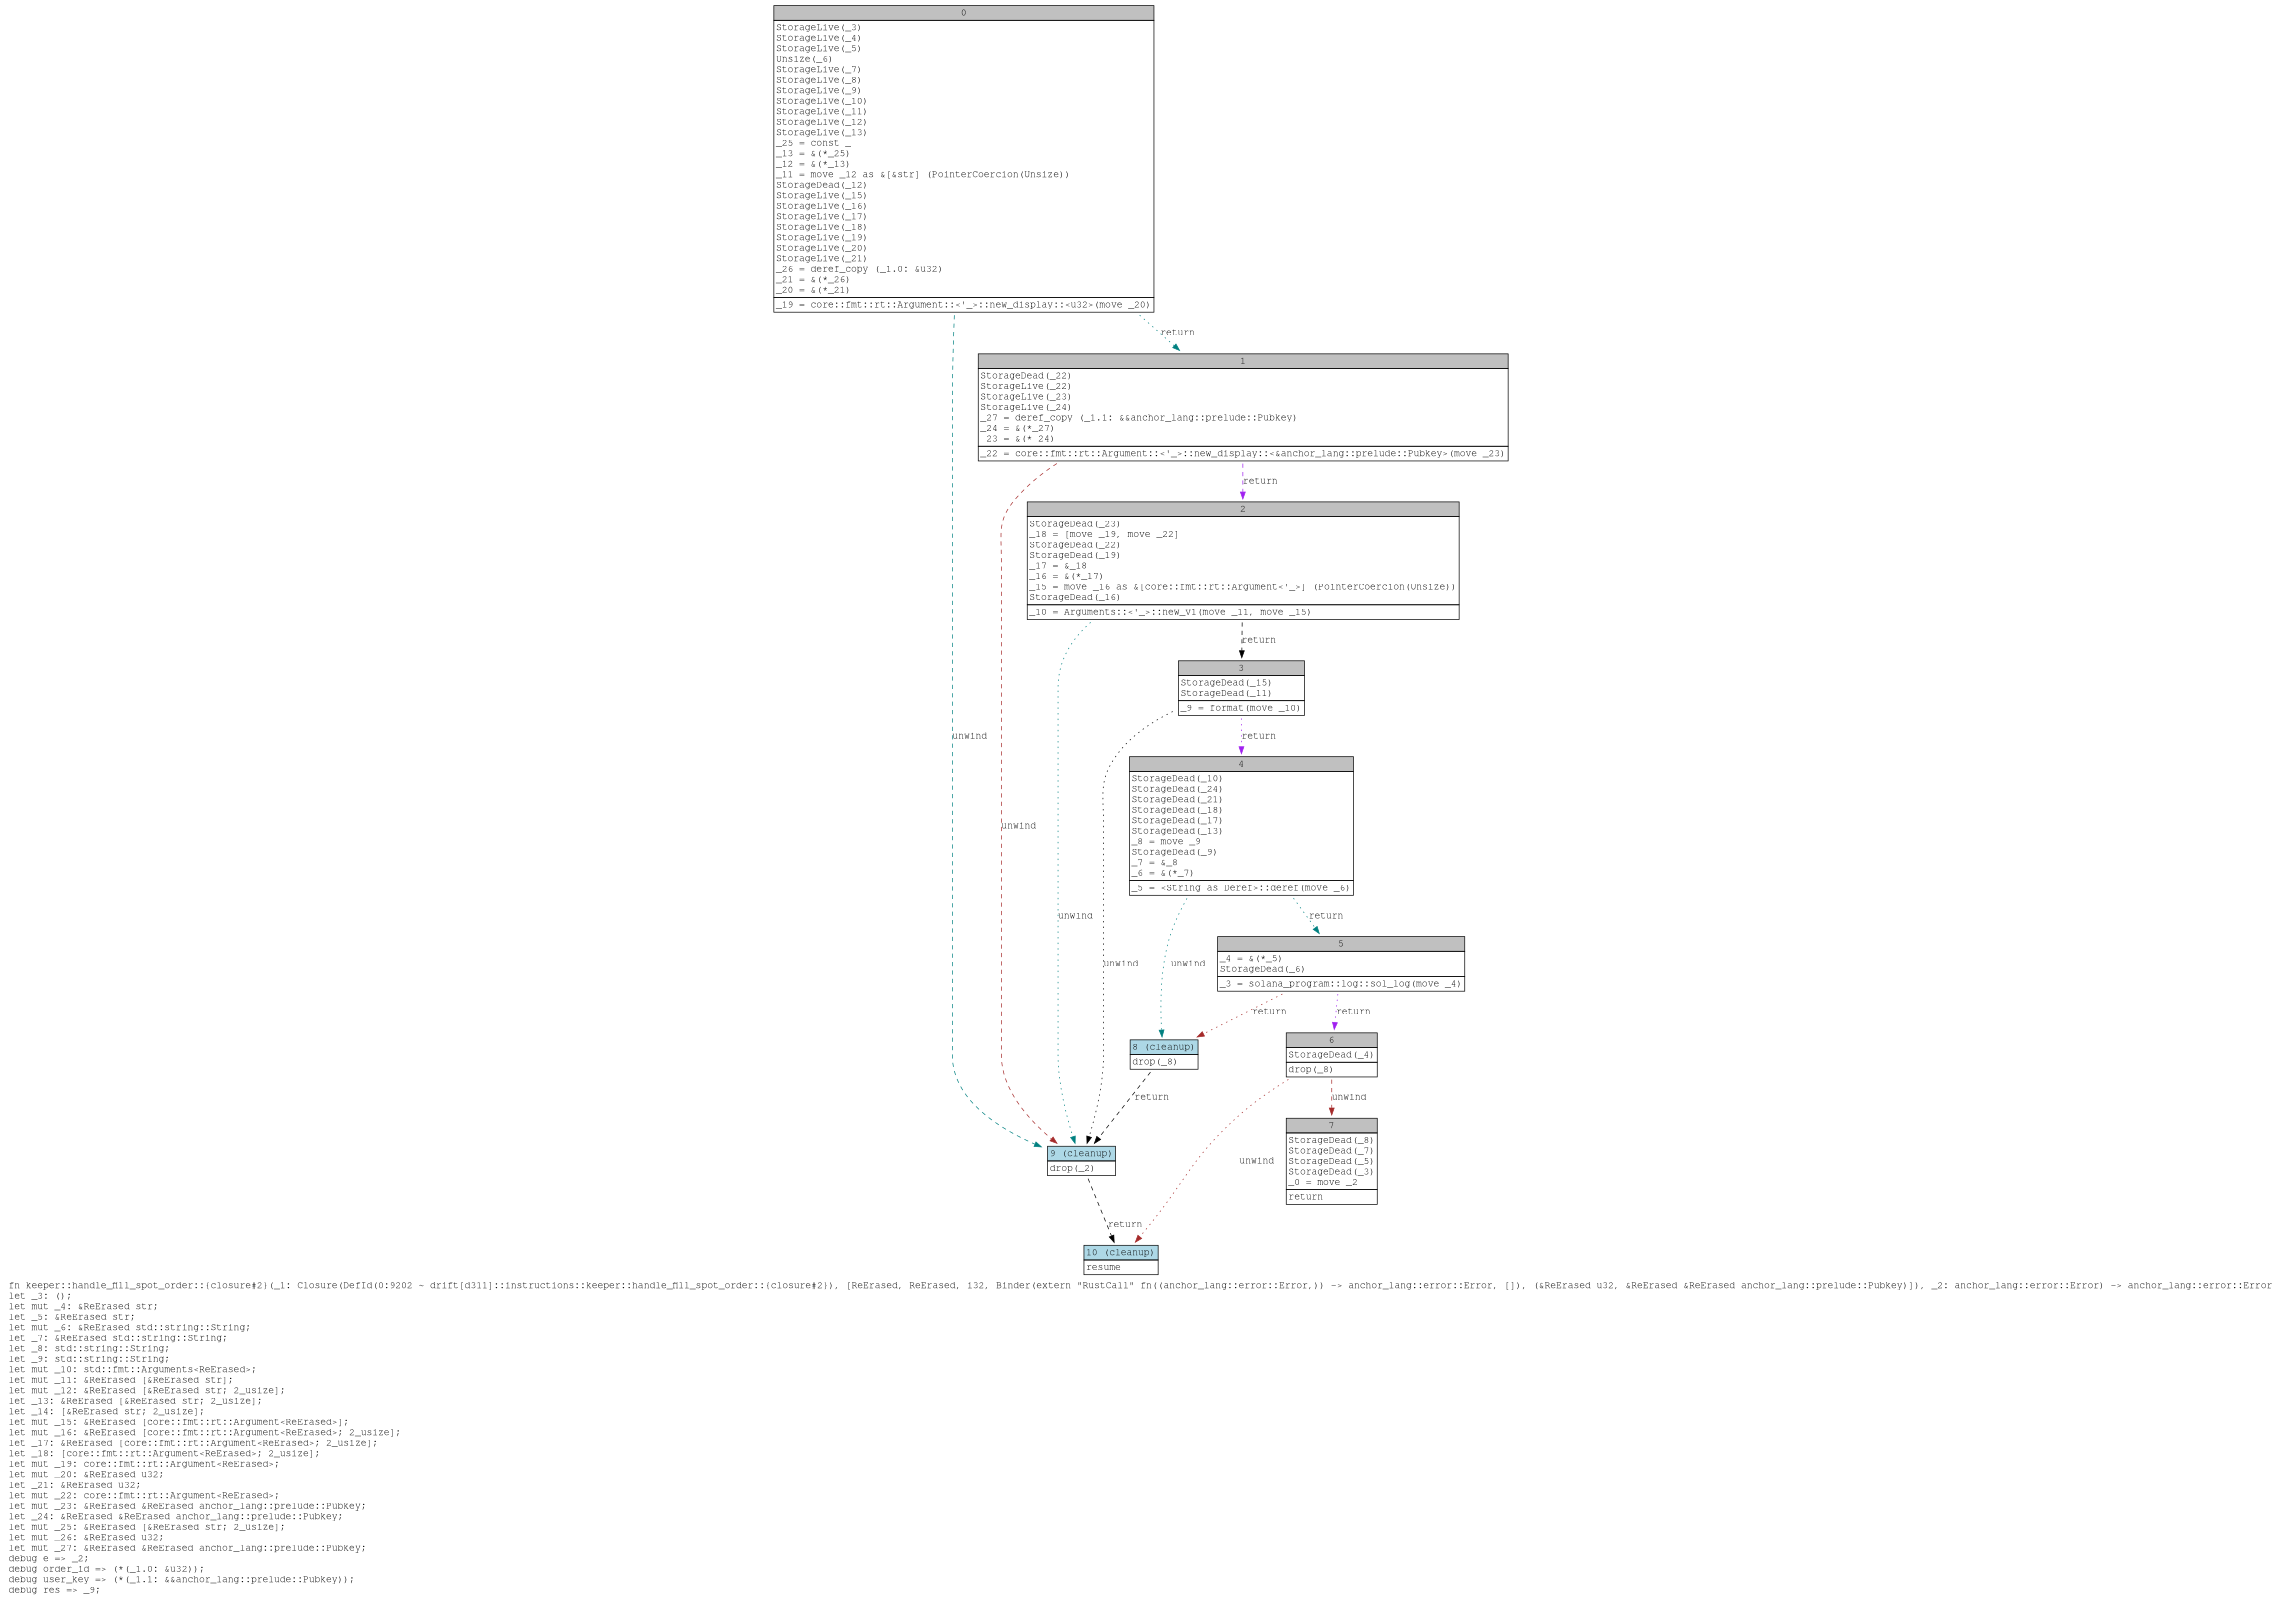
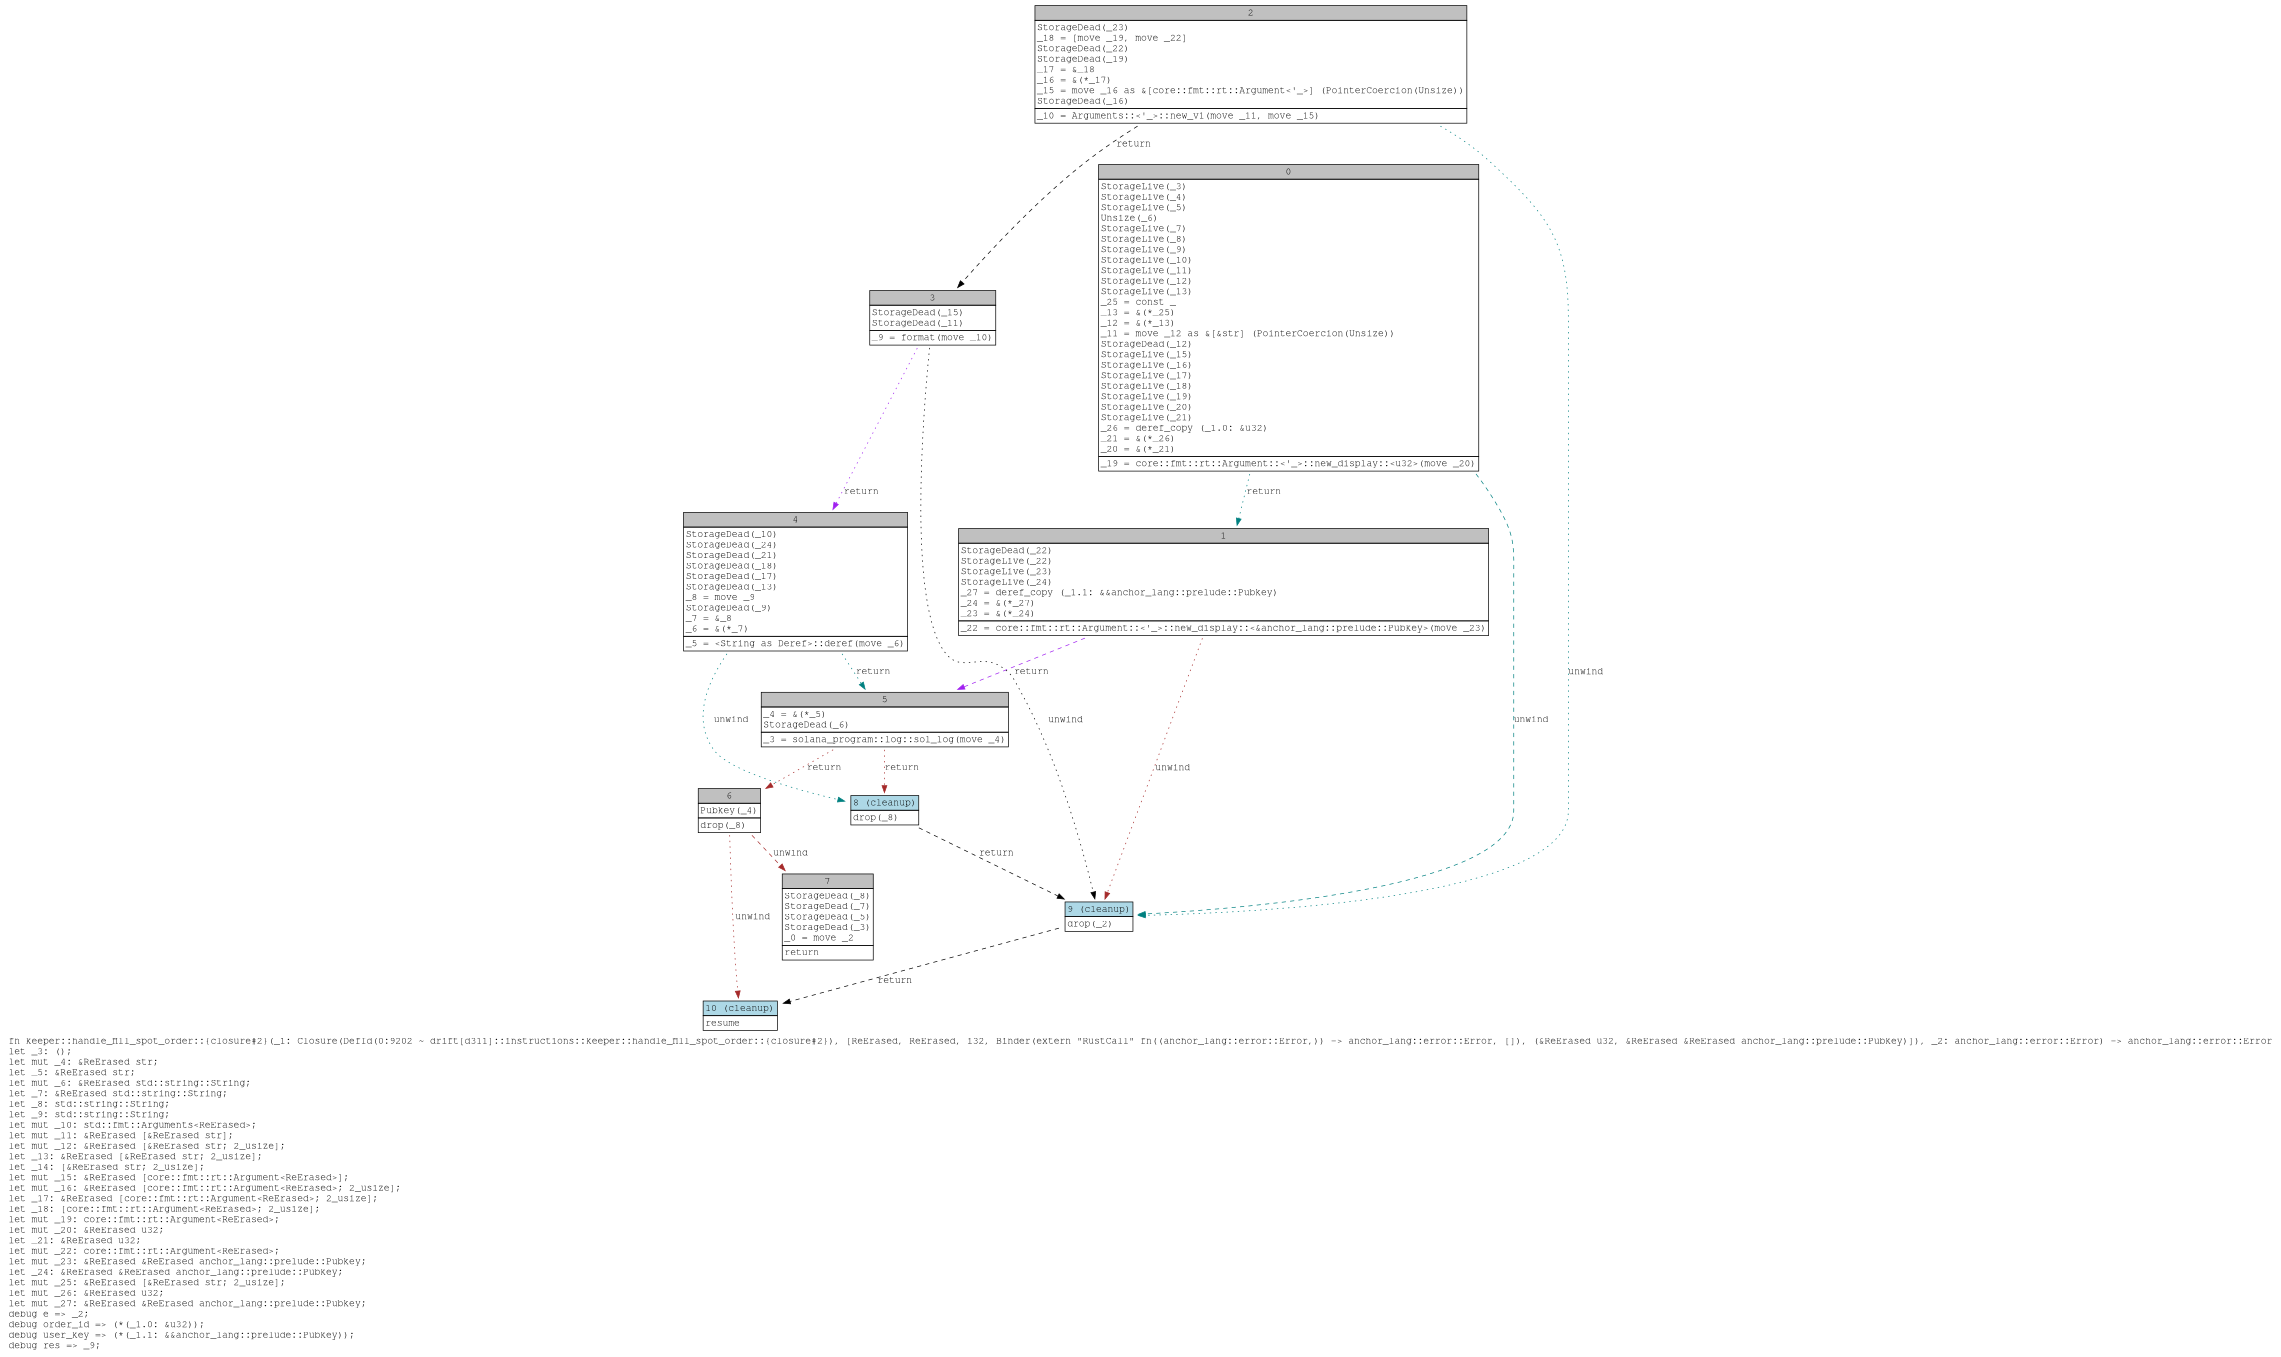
edge "1" -> "2": now "1" -> "5"
edge "1" -> "9 (cleanup)": style dashed -> dotted
edge "5" -> "6": color purple -> brown
node "6": text "StorageDead(_4)" -> "Pubkey(_4)"
